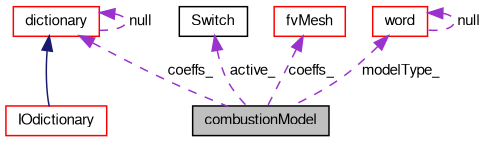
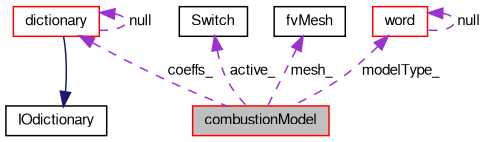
node "fvMesh": color red -> black
edge "combustionModel" -> "fvMesh": label " coeffs_" -> " mesh_"
edge "IOdictionary" -> "dictionary": reversed
node "IOdictionary": color red -> black
node "combustionModel": color black -> red
